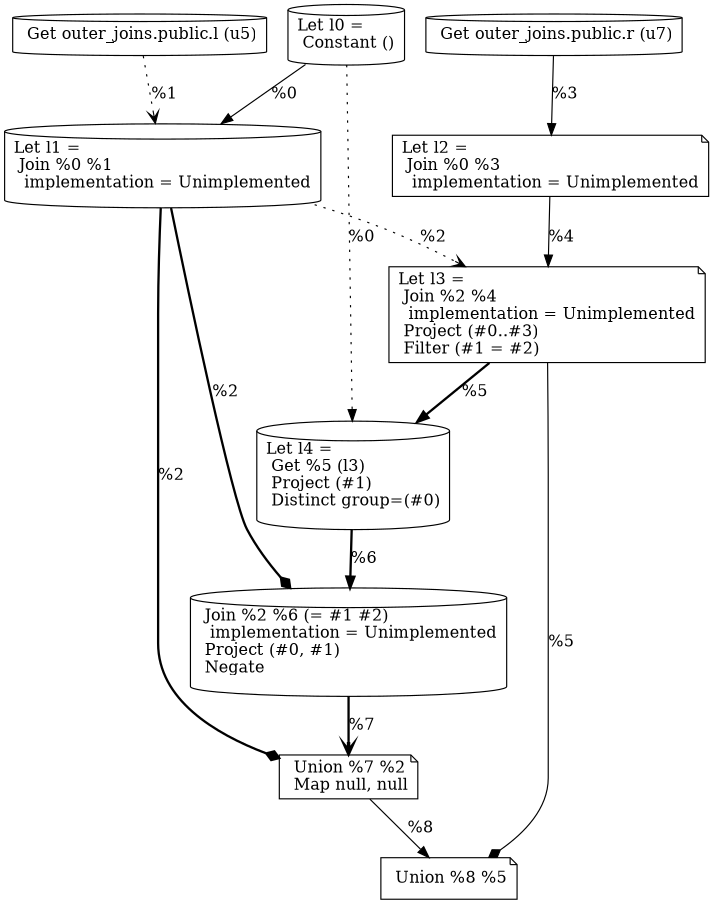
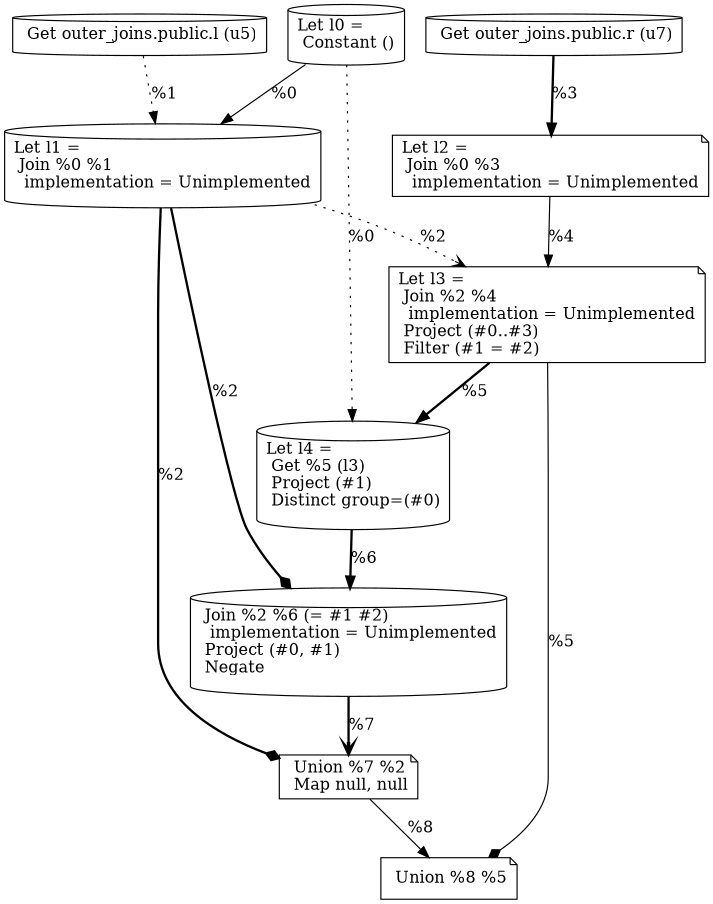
edge "Get outer_joins.public.l (u5)" -> "Let l1 = Join %0 %1 implementation = Unimplemented": arrowhead vee -> normal
edge "Get outer_joins.public.r (u7)" -> "Let l2 = Join %0 %3 implementation = Unimplemented": style solid -> bold
